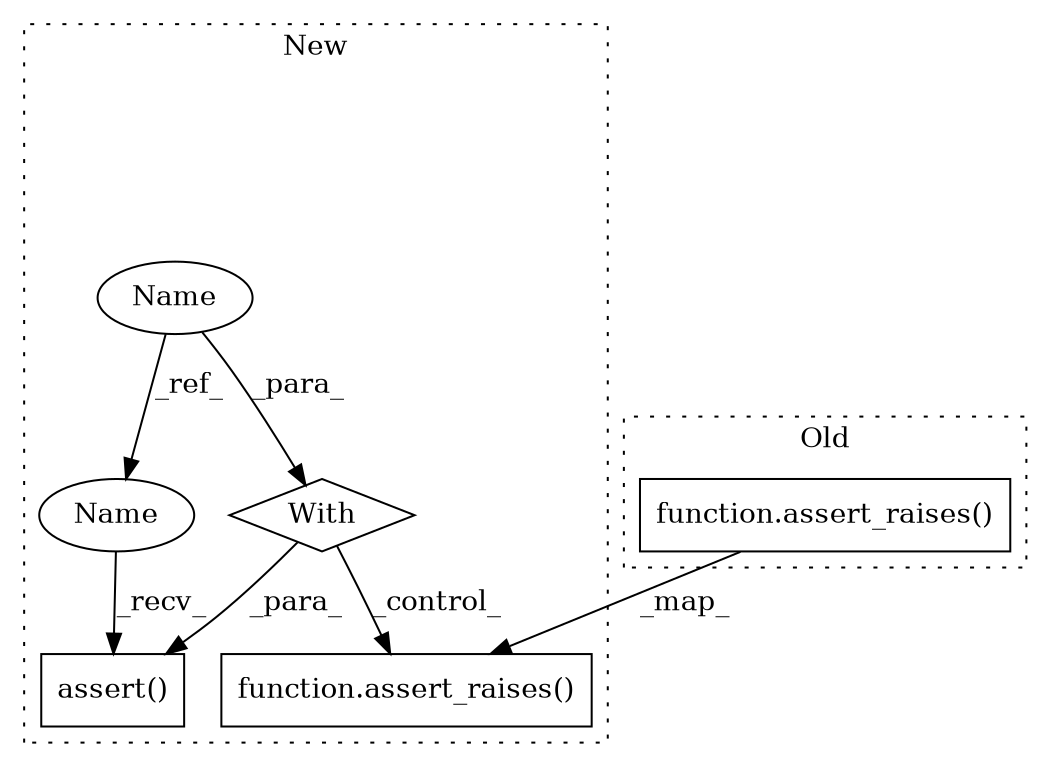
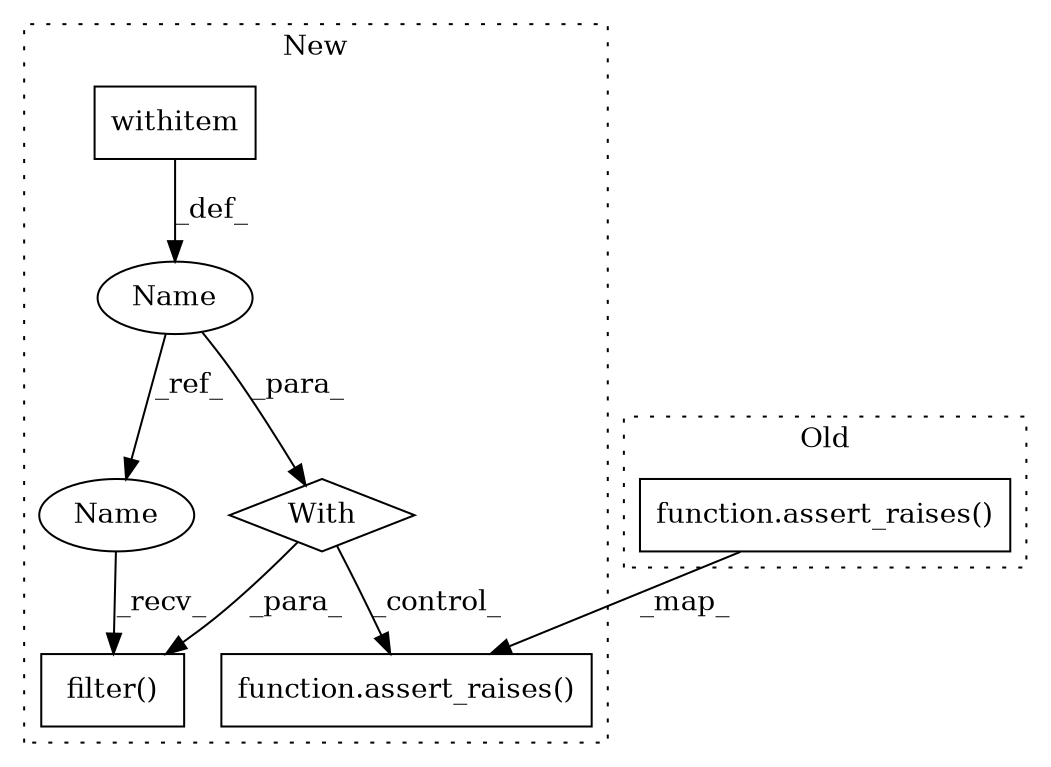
node "withitem": added
node "assert()": label "assert()" -> "filter()"
